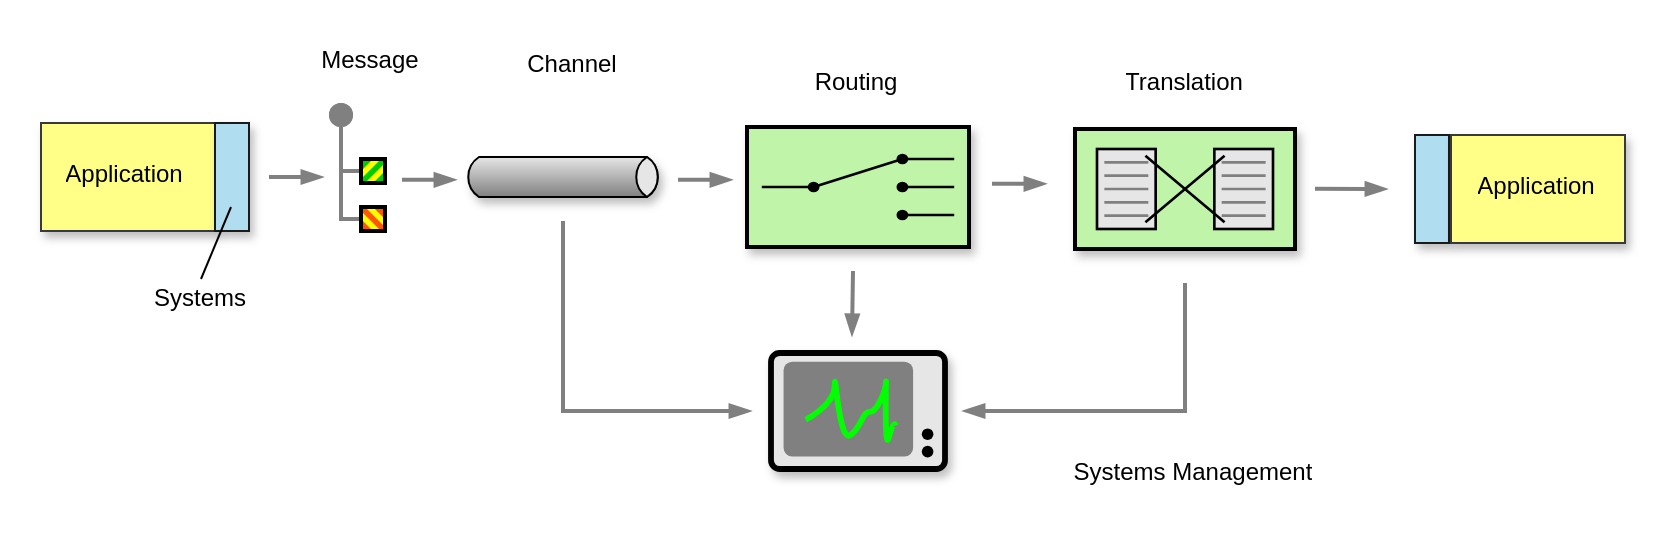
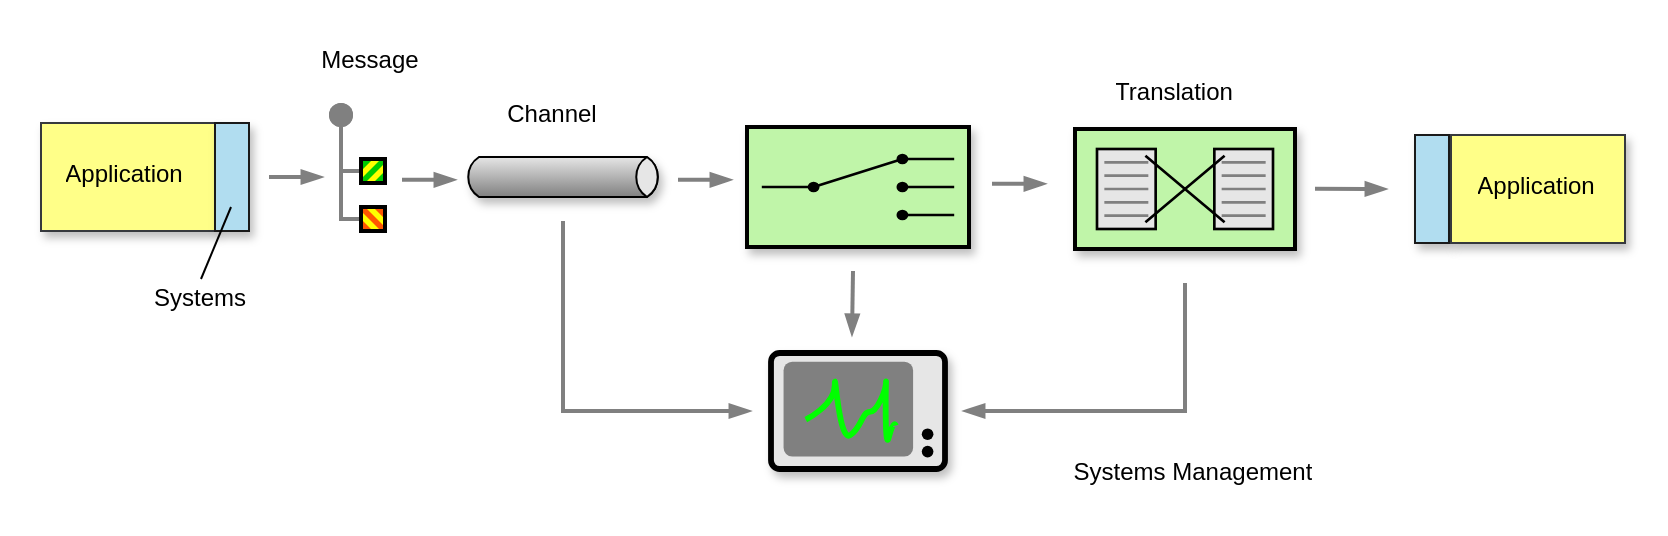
node "Channel": moved (573, 65) -> (553, 115)
node "Routing": removed
node "Translation": moved (1185, 83) -> (1175, 93)
